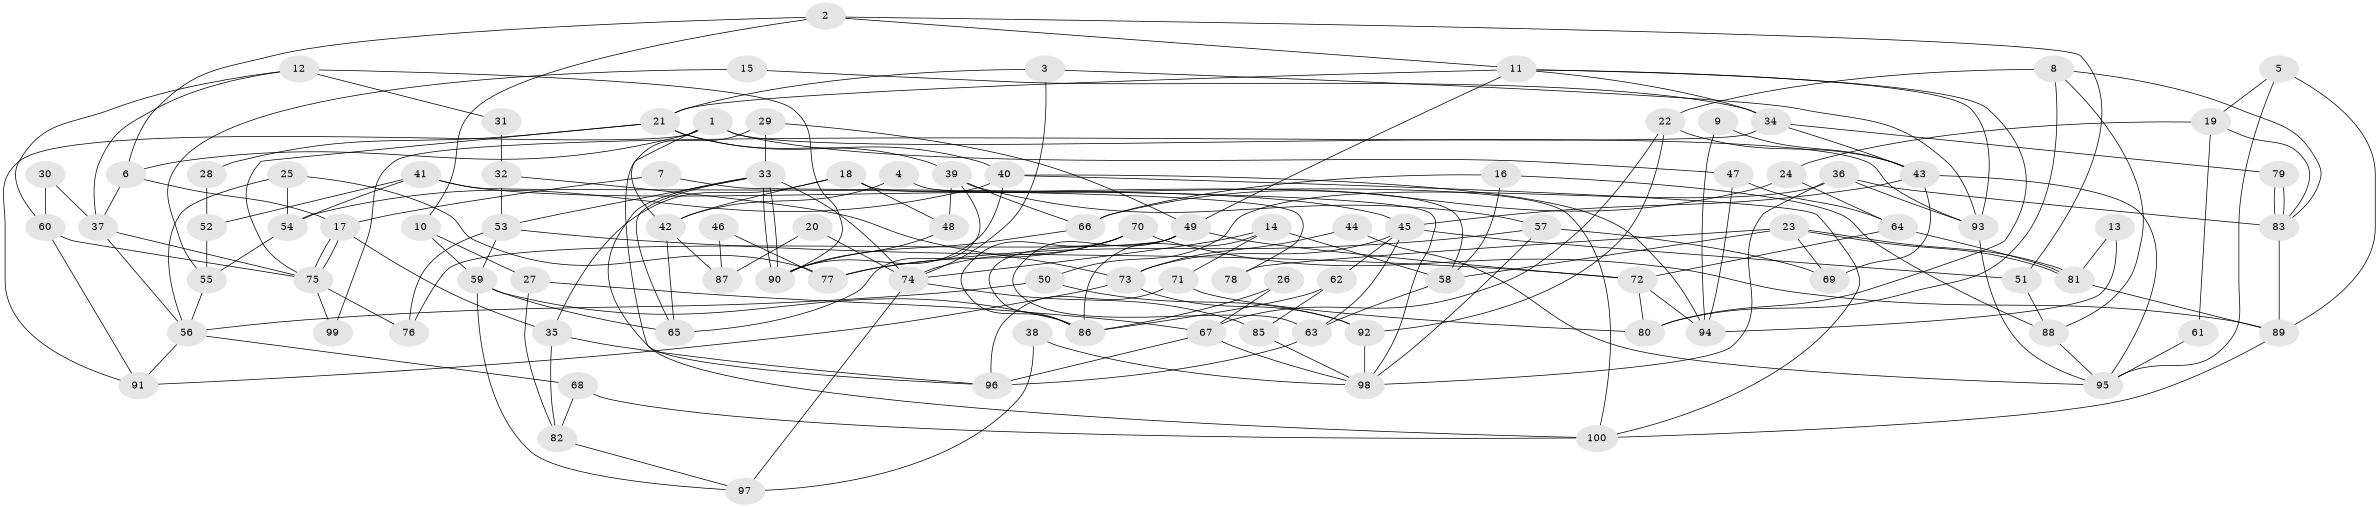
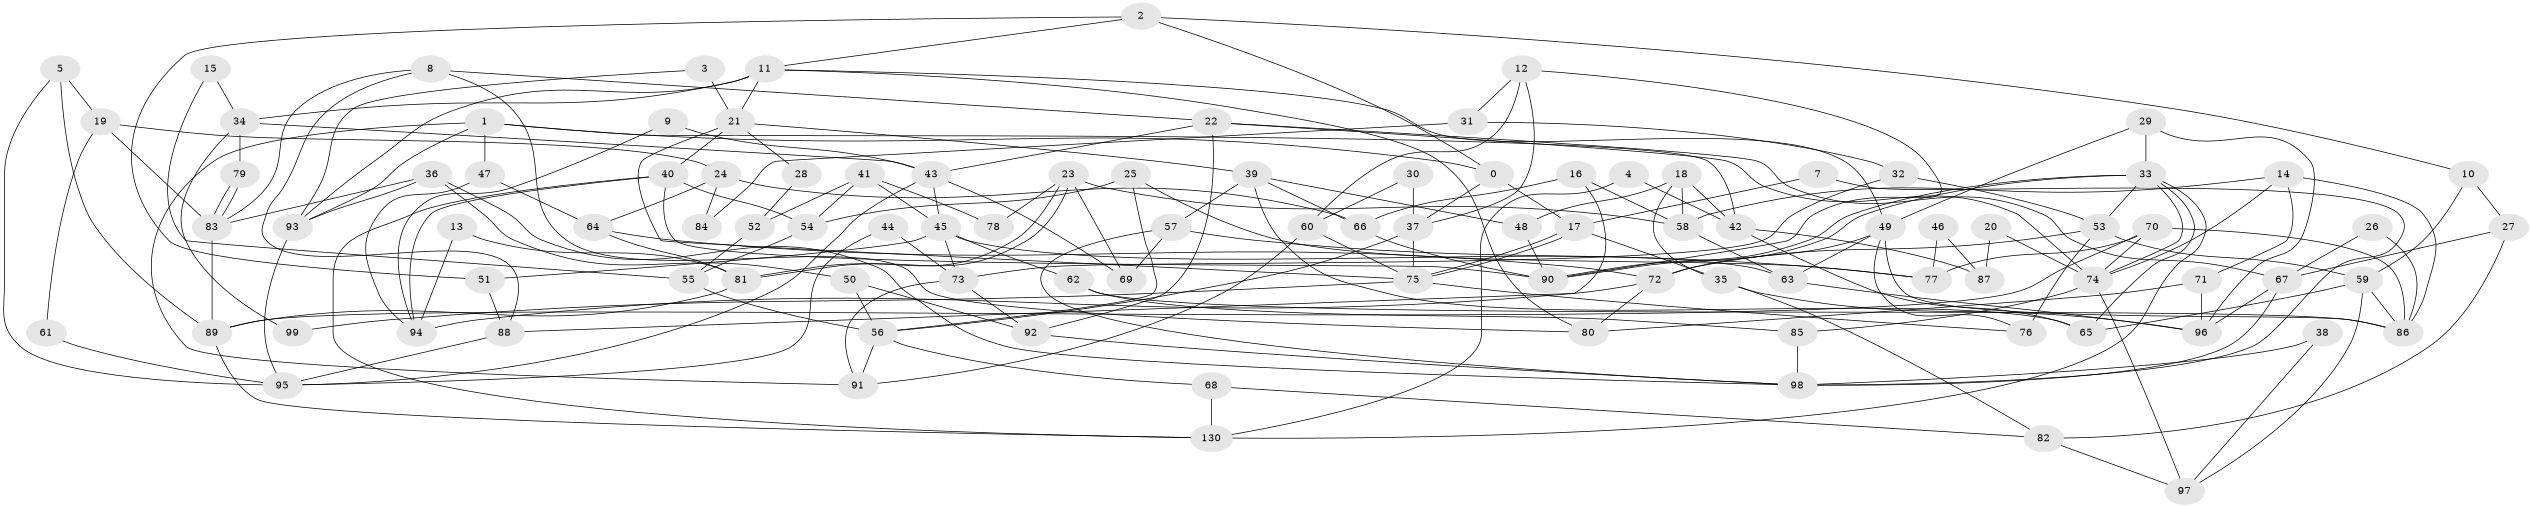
node "6": label "6" -> "0"
edge "3" -- "74": now "22" -- "74"
node "84": added
node "100": label "100" -> "130"
